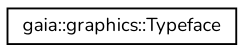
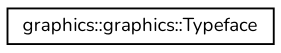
node "gaia::graphics::Typeface": label "gaia::graphics::Typeface" -> "graphics::graphics::Typeface"
